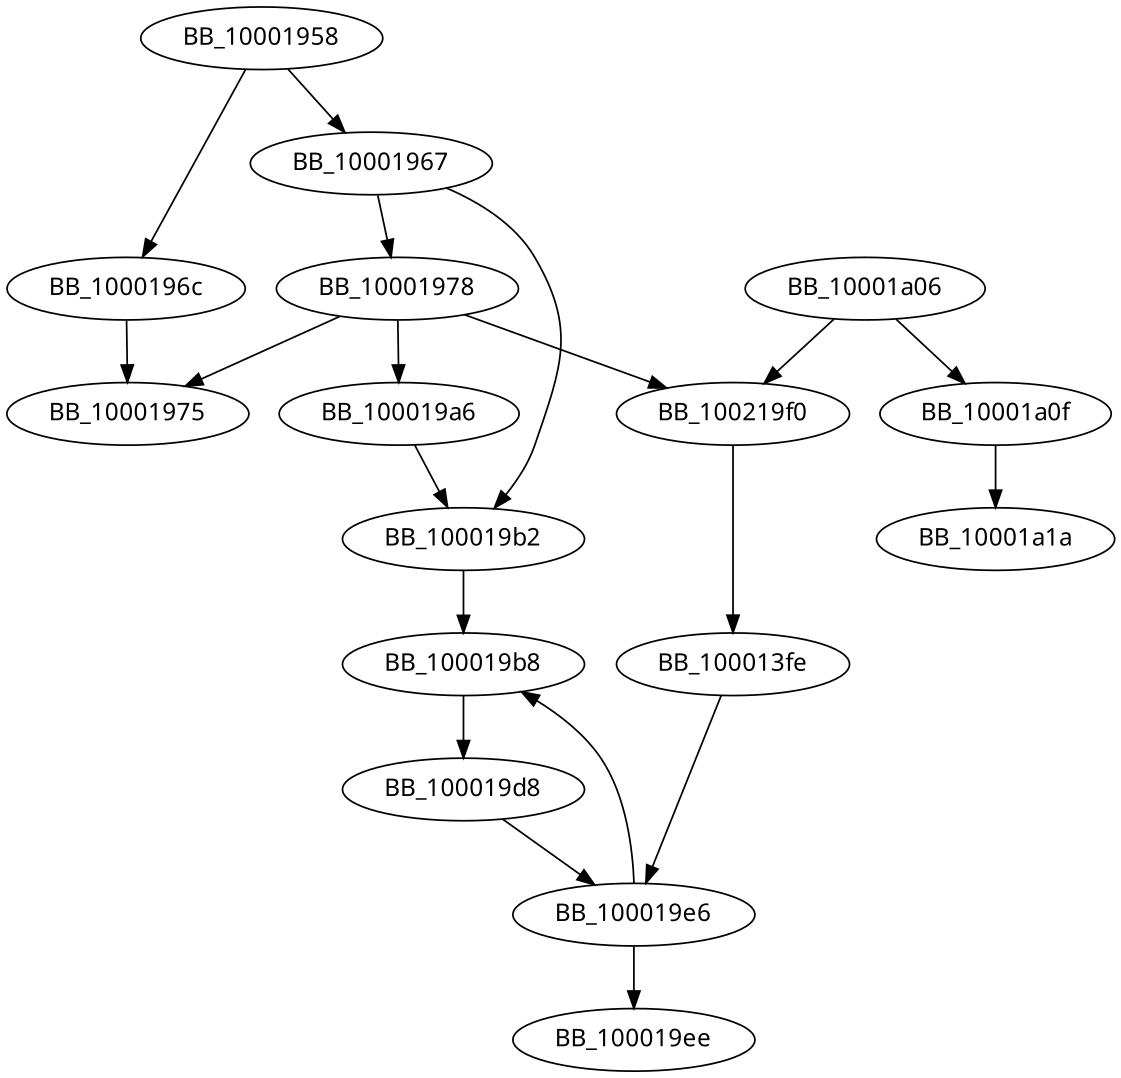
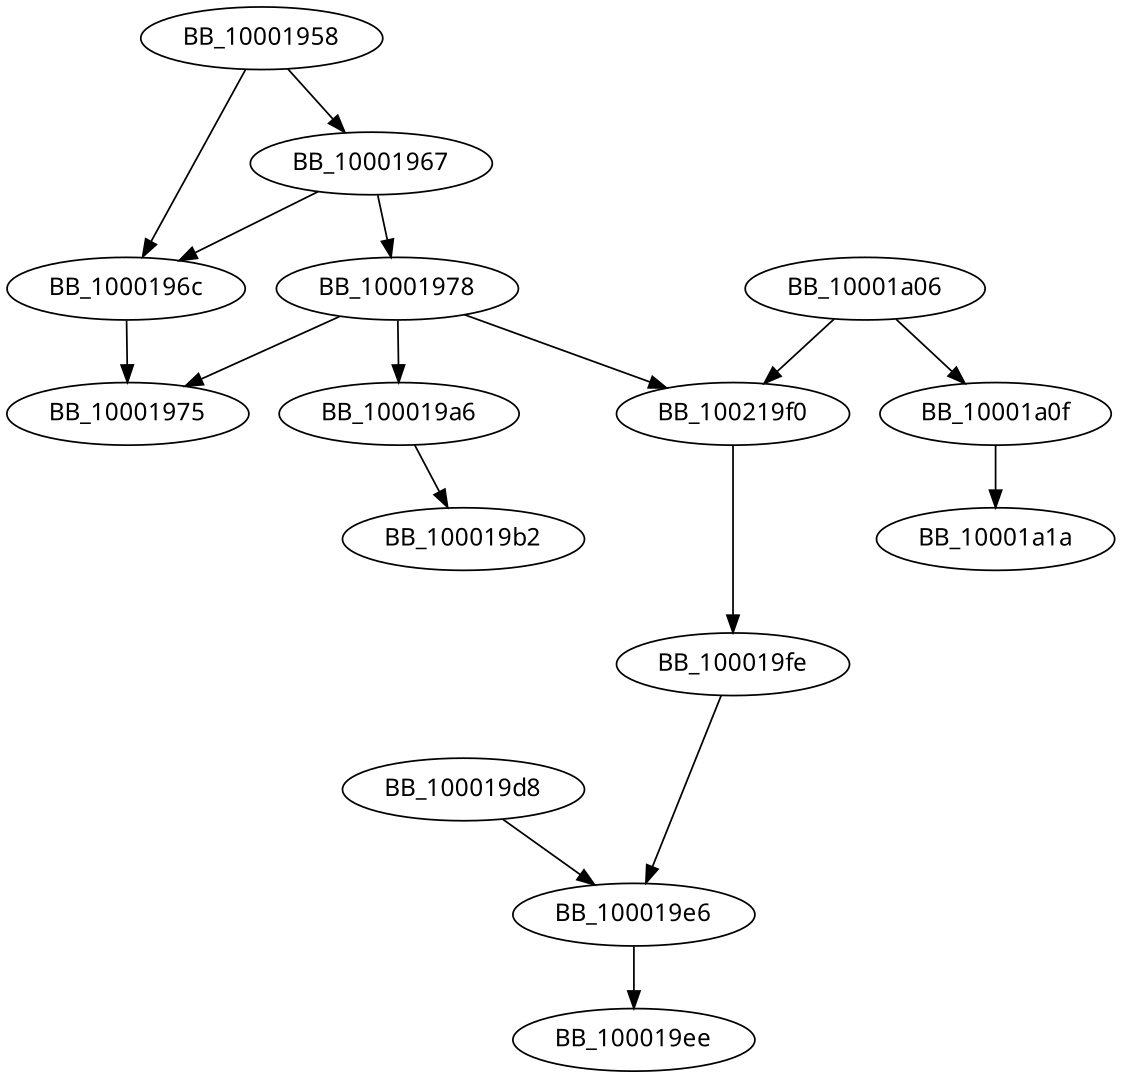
edge "BB_10001967" -> "BB_100019b2": now "BB_10001967" -> "BB_1000196c"
node "BB_100019b8": removed
node "BB_100013fe": label "BB_100013fe" -> "BB_100019fe"
